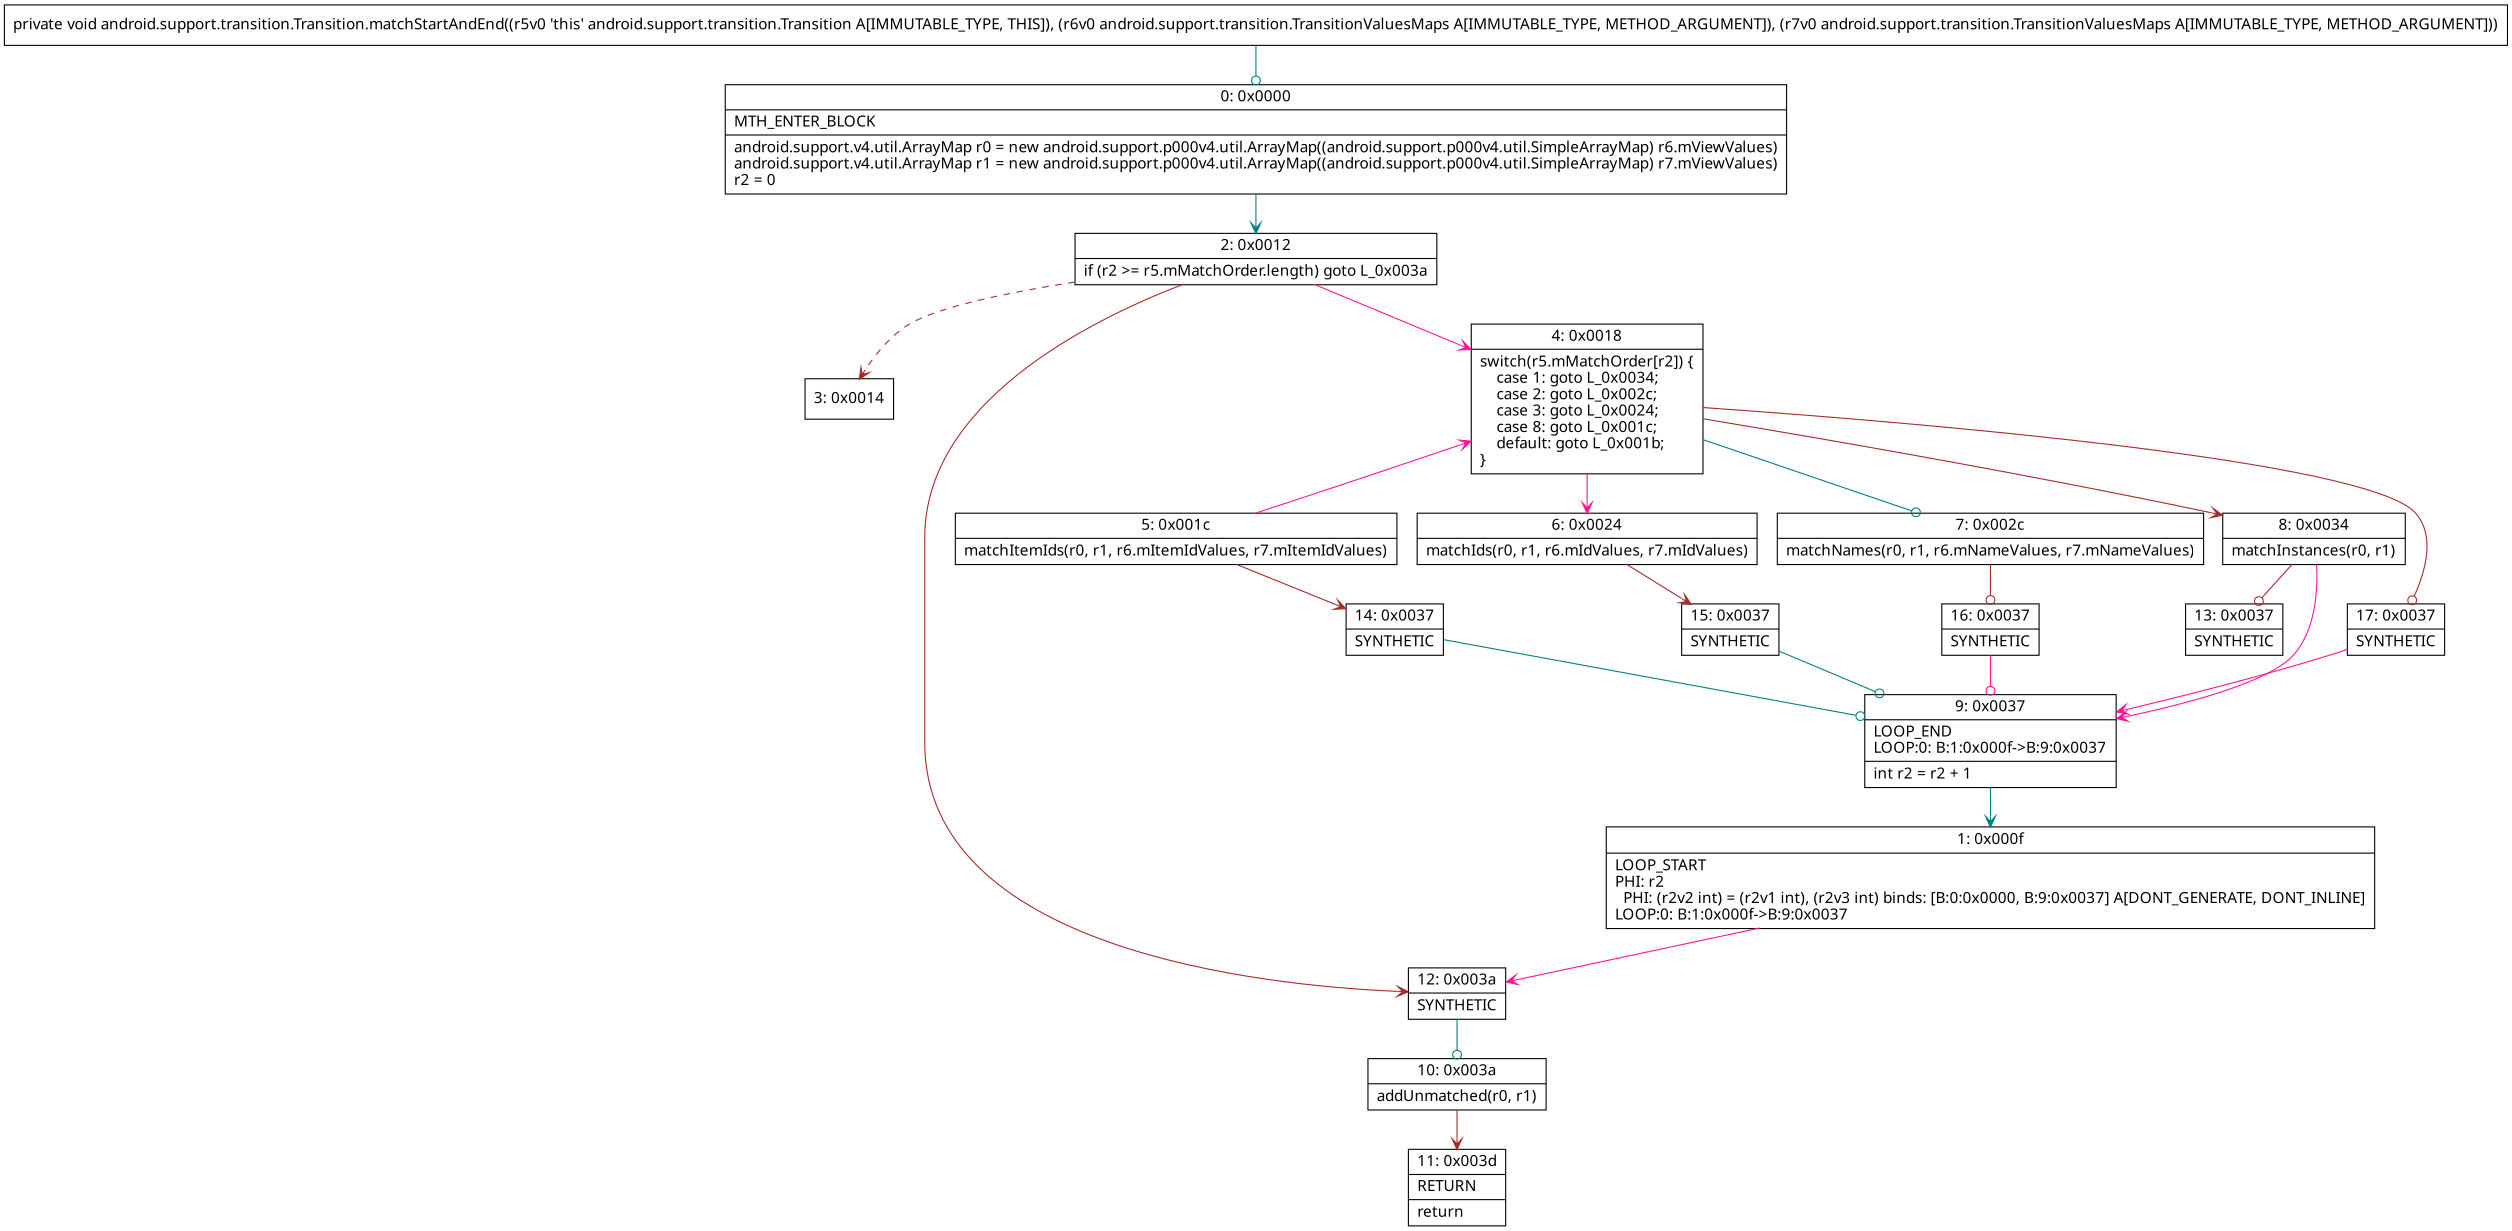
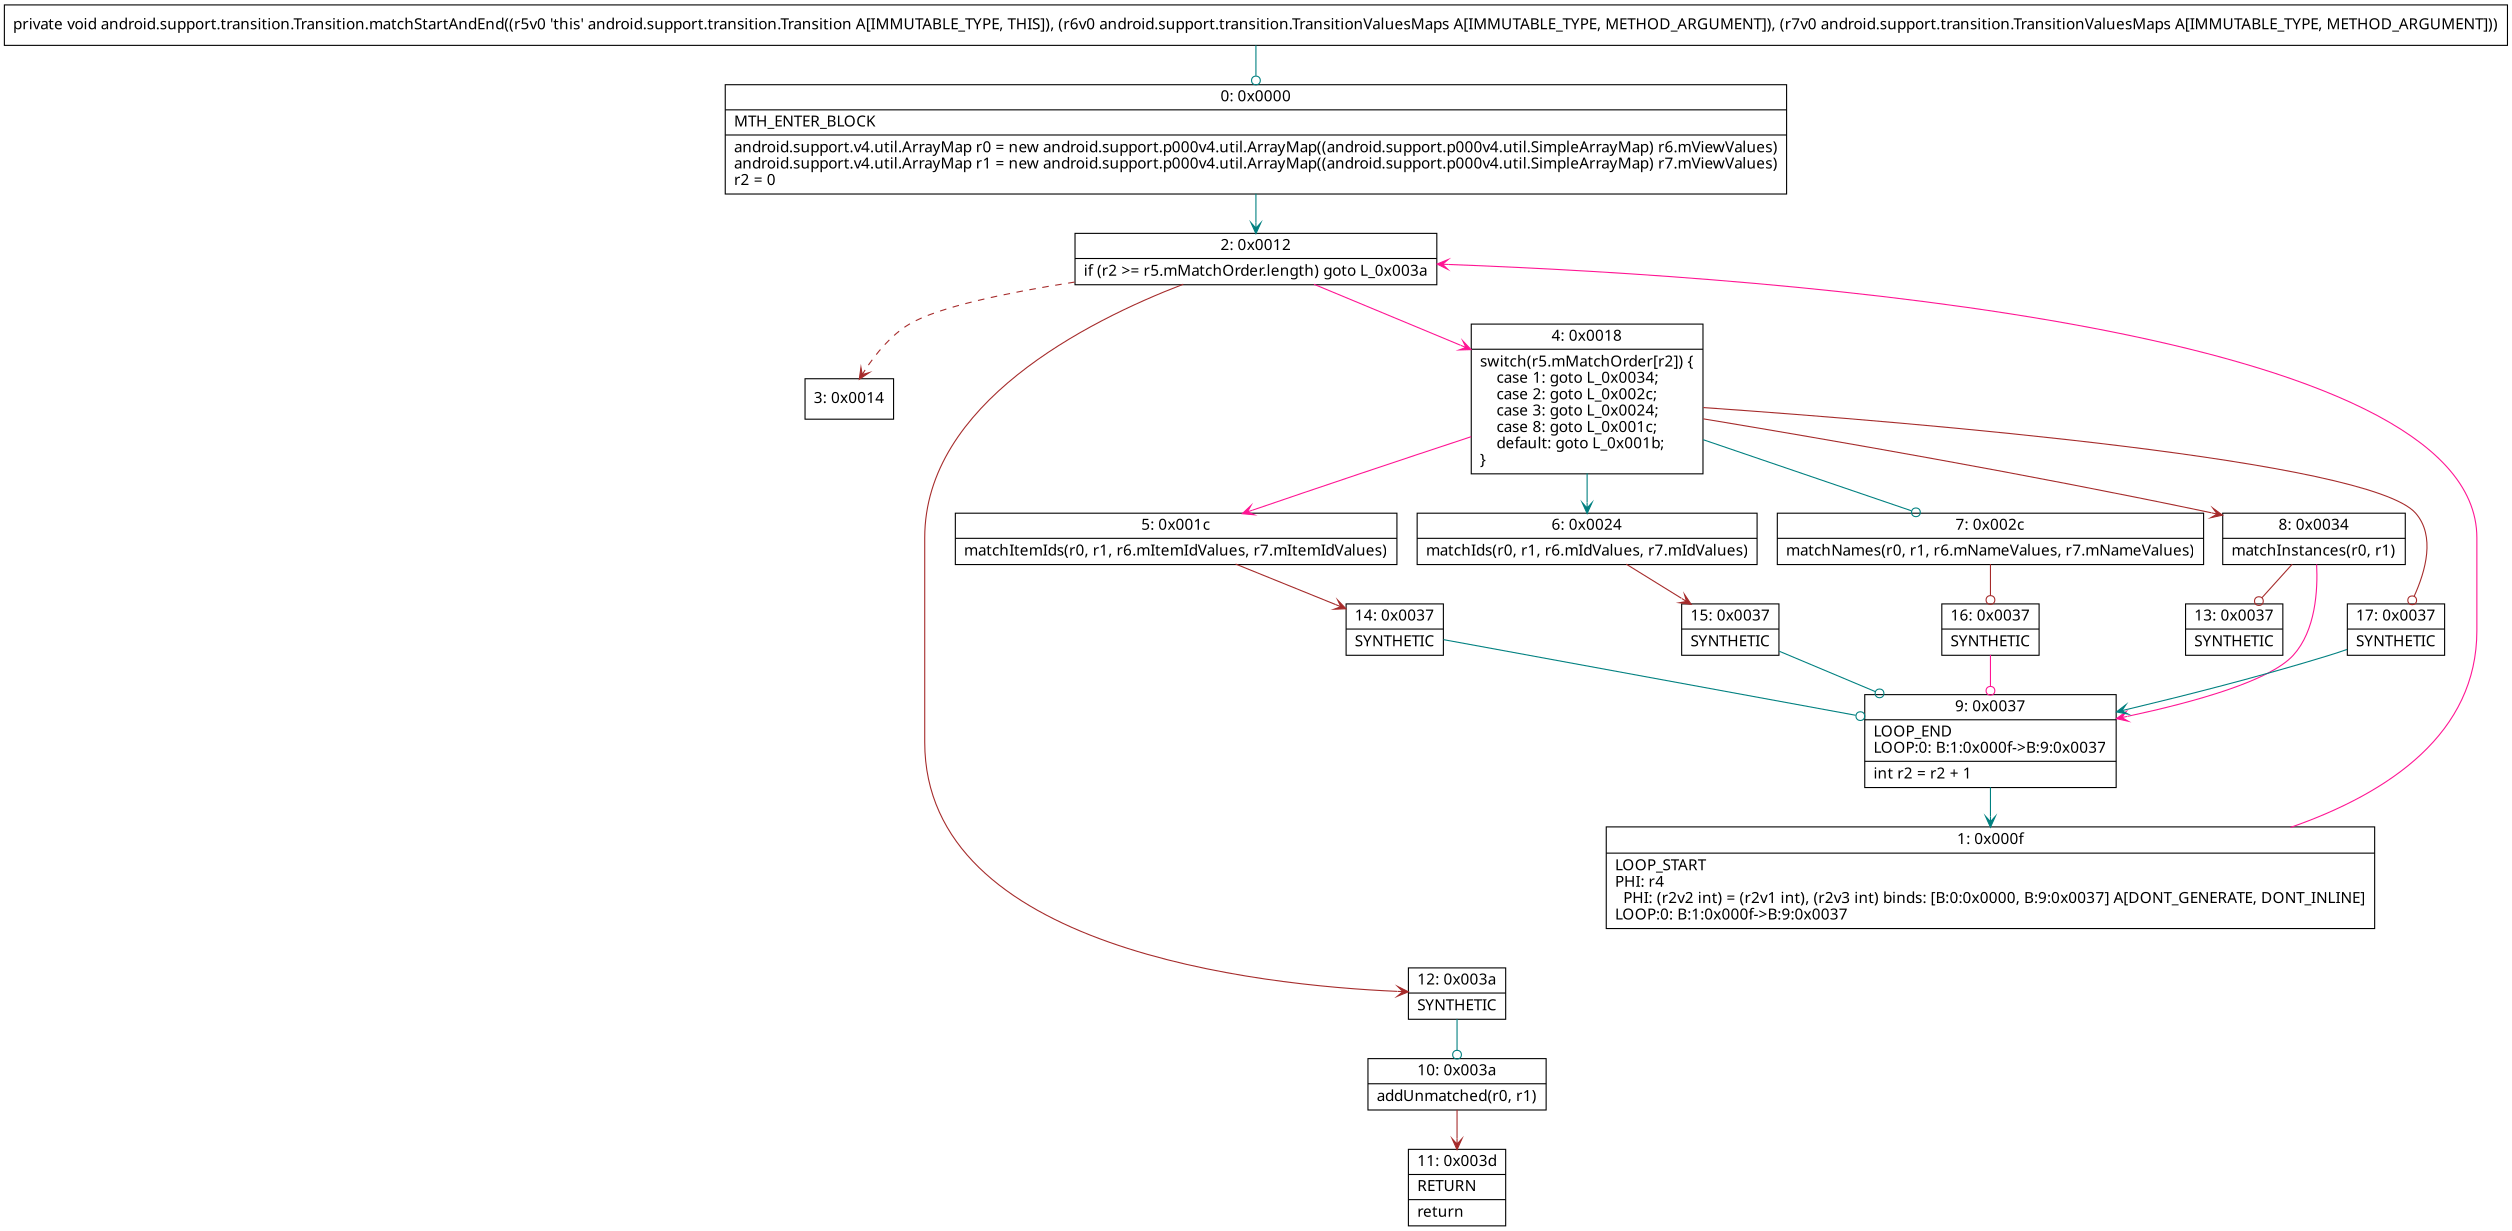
edge "5: 0x001c" -> "4: 0x0018": reversed
edge "4: 0x0018" -> "6: 0x0024": color deeppink -> teal
edge "17: 0x0037" -> "9: 0x0037": color deeppink -> teal
node "1: 0x000f": text "PHI: r2" -> "PHI: r4"
edge "1: 0x000f" -> "12: 0x003a": now "1: 0x000f" -> "2: 0x0012"
